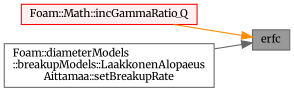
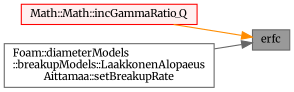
node "Foam::Math::incGammaRatio_Q": label "Foam::Math::incGammaRatio_Q" -> "Math::Math::incGammaRatio_Q"
